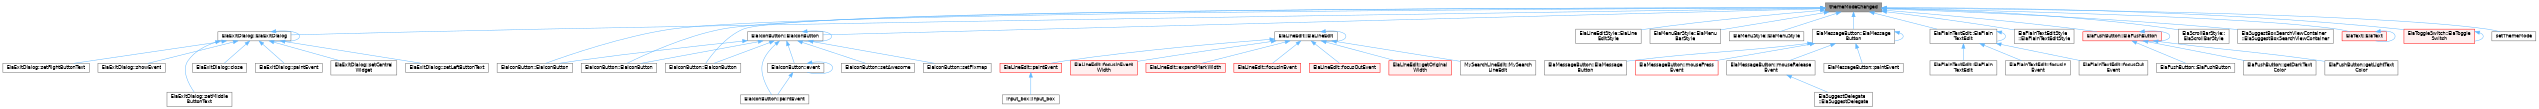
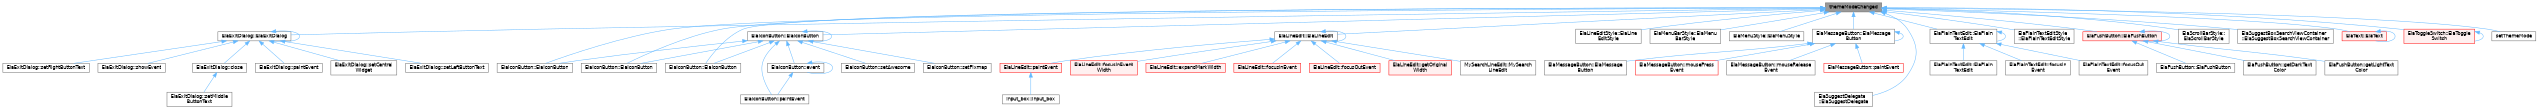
edge "ElaLineEdit::ElaLineEdit" -> "themeModeChanged": added
edge "ElaExitDialog::setMiddle ButtonText" -> "ElaExitDialog::ElaExitDialog": now "ElaExitDialog::setMiddle ButtonText" -> "ElaExitDialog::close"
node "ElaMessageButton::paintEvent": color grey40 -> red
edge "ElaSuggestDelegate ::ElaSuggestDelegate" -> "ElaMessageButton::mouseRelease Event": now "ElaSuggestDelegate ::ElaSuggestDelegate" -> "themeModeChanged"
